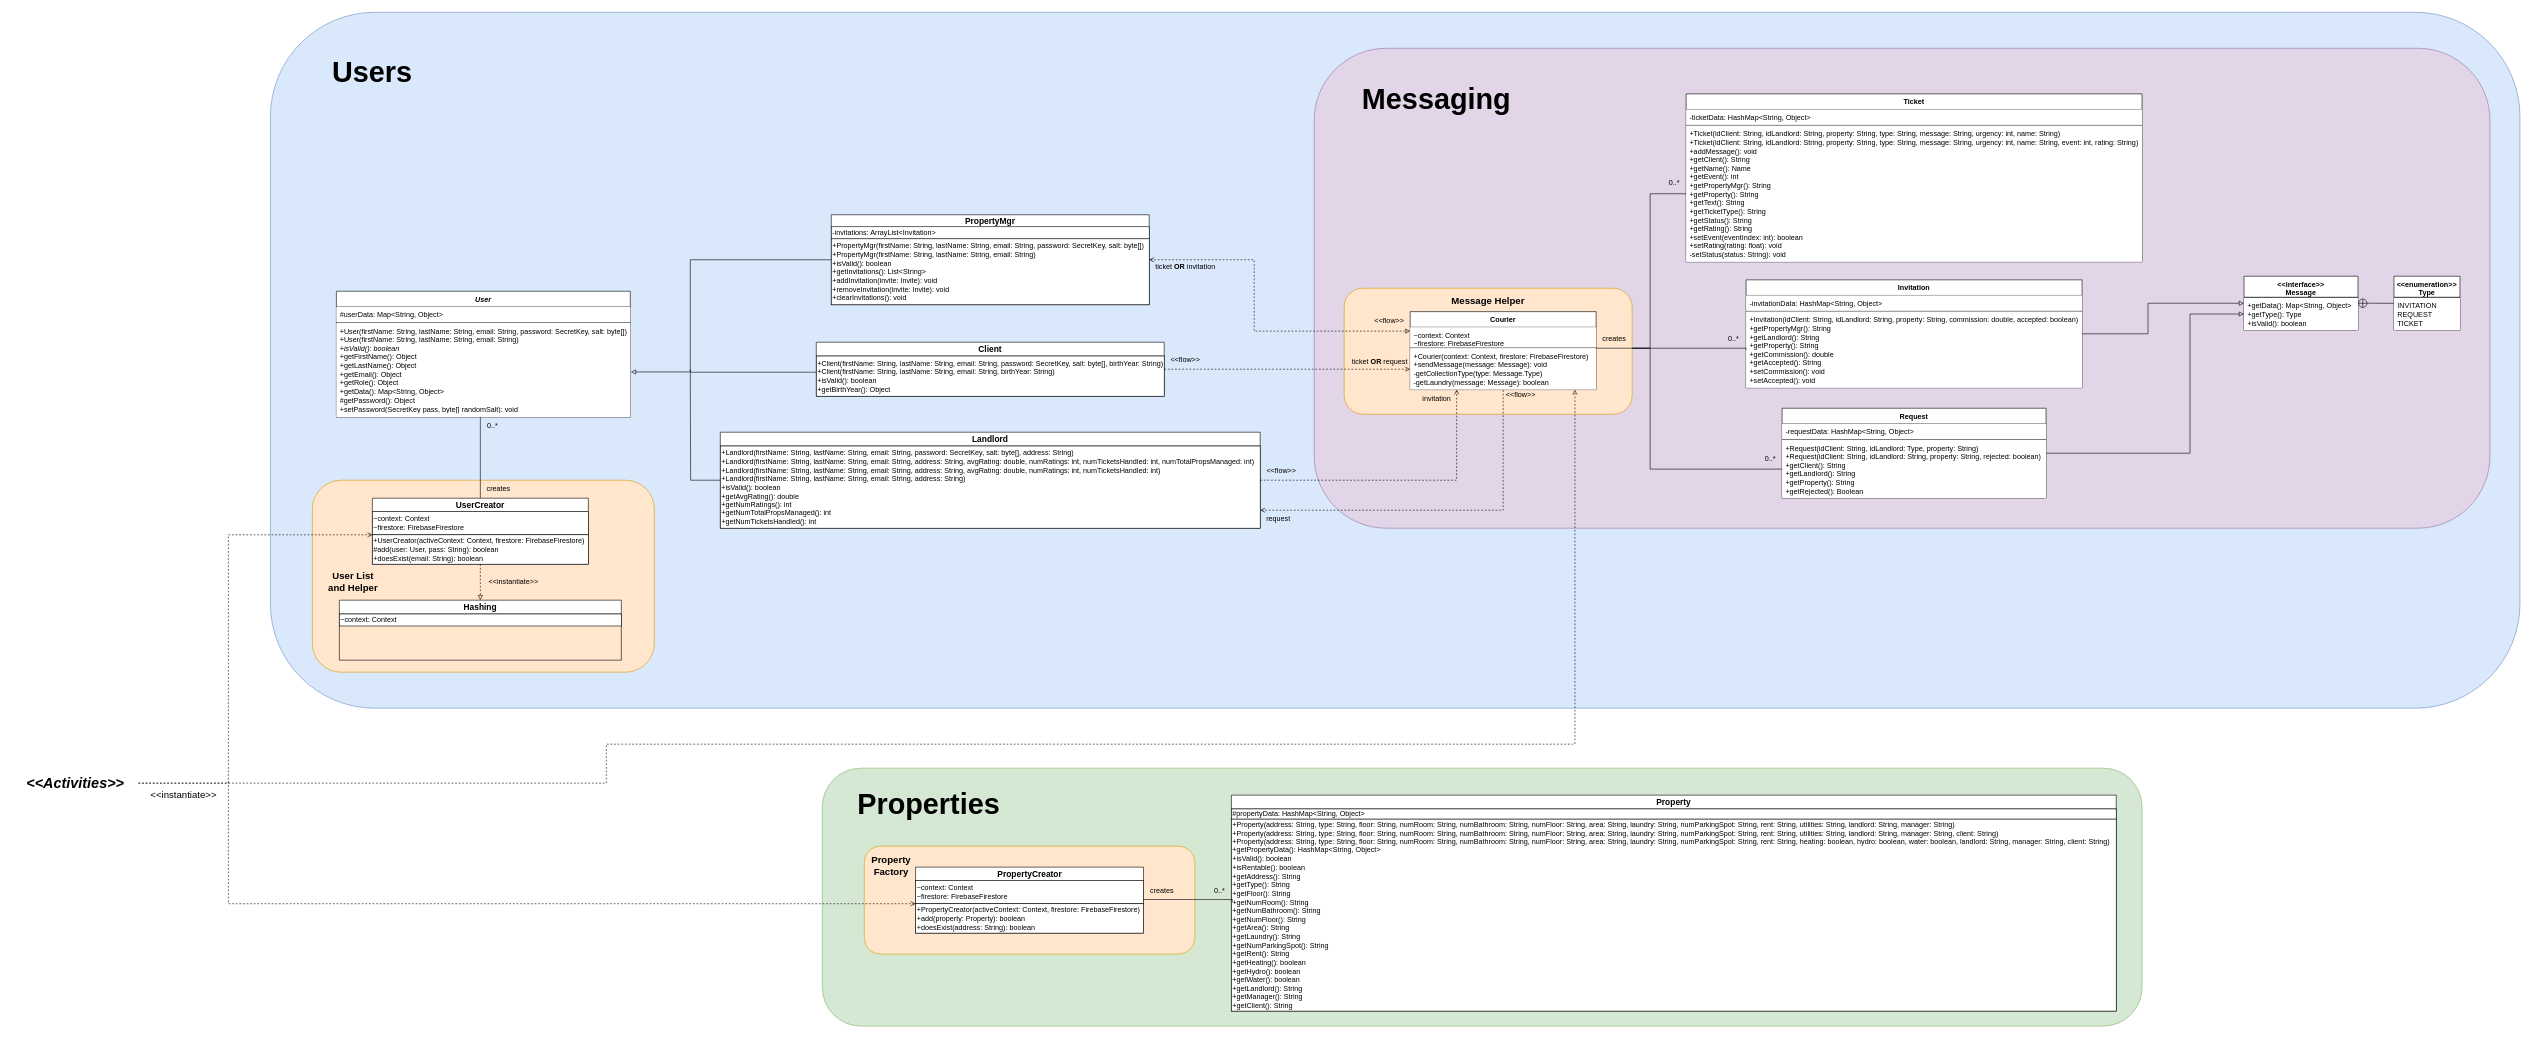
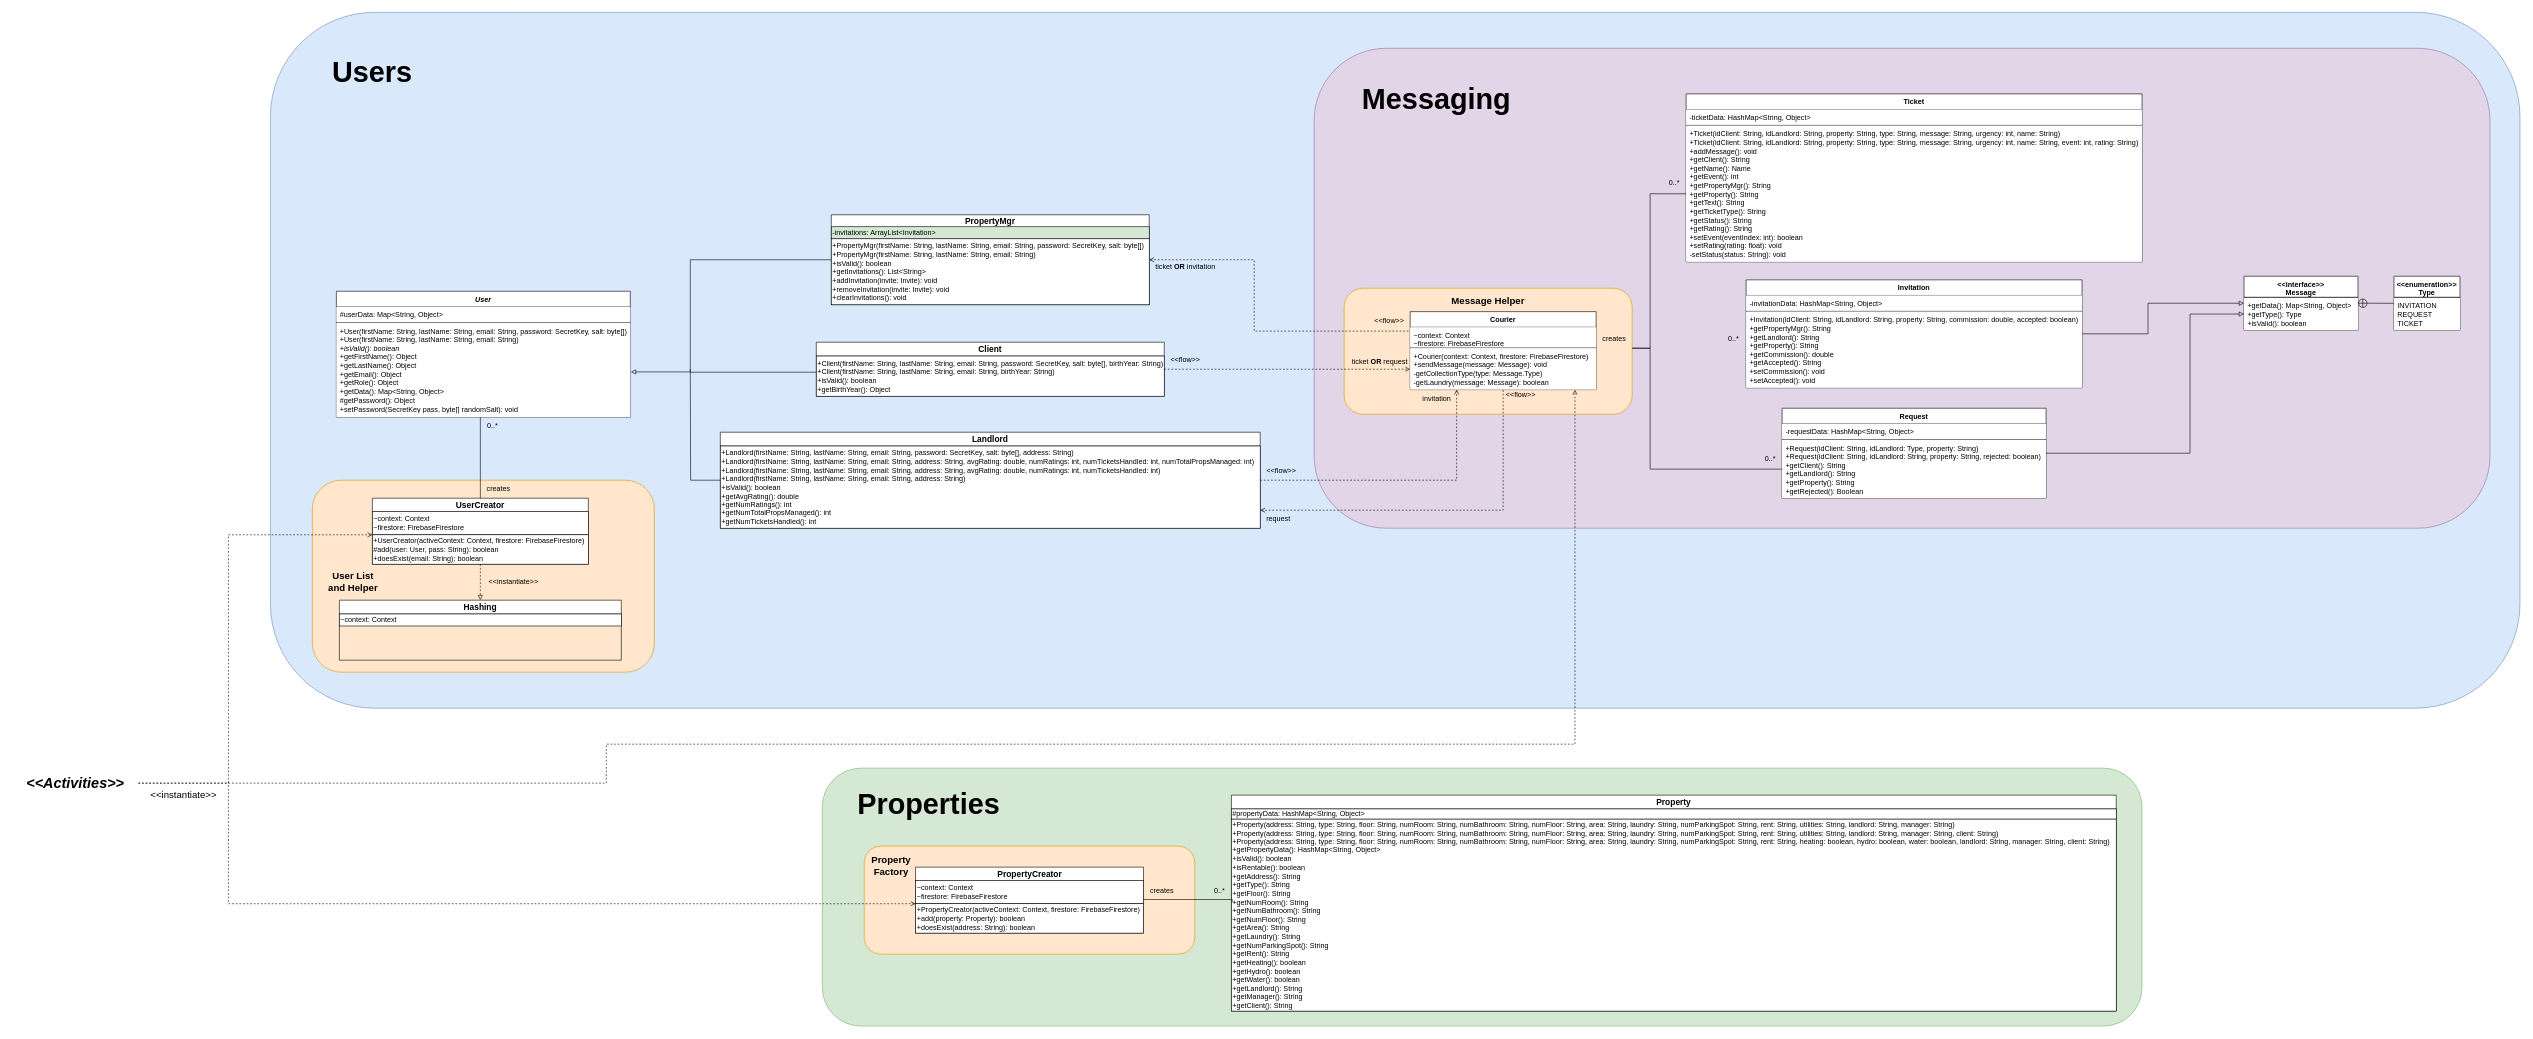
node "-invitations: ArrayList<Invitation>": fillcolor #ffffff -> #d5e8d4
edge "PropertyMgr" -- "Courier": arrowhead classic -> none
edge "+Invitation(idClient: String, idLandlord: String, property: String, commission: double, accepted: boolean) +getPropertyMgr(): String +getLandlord(): String +getProperty(): String +getCommission(): double +getAccepted(): String +setCommission(): void +setAccepted(): void" -- "Courier": removed
